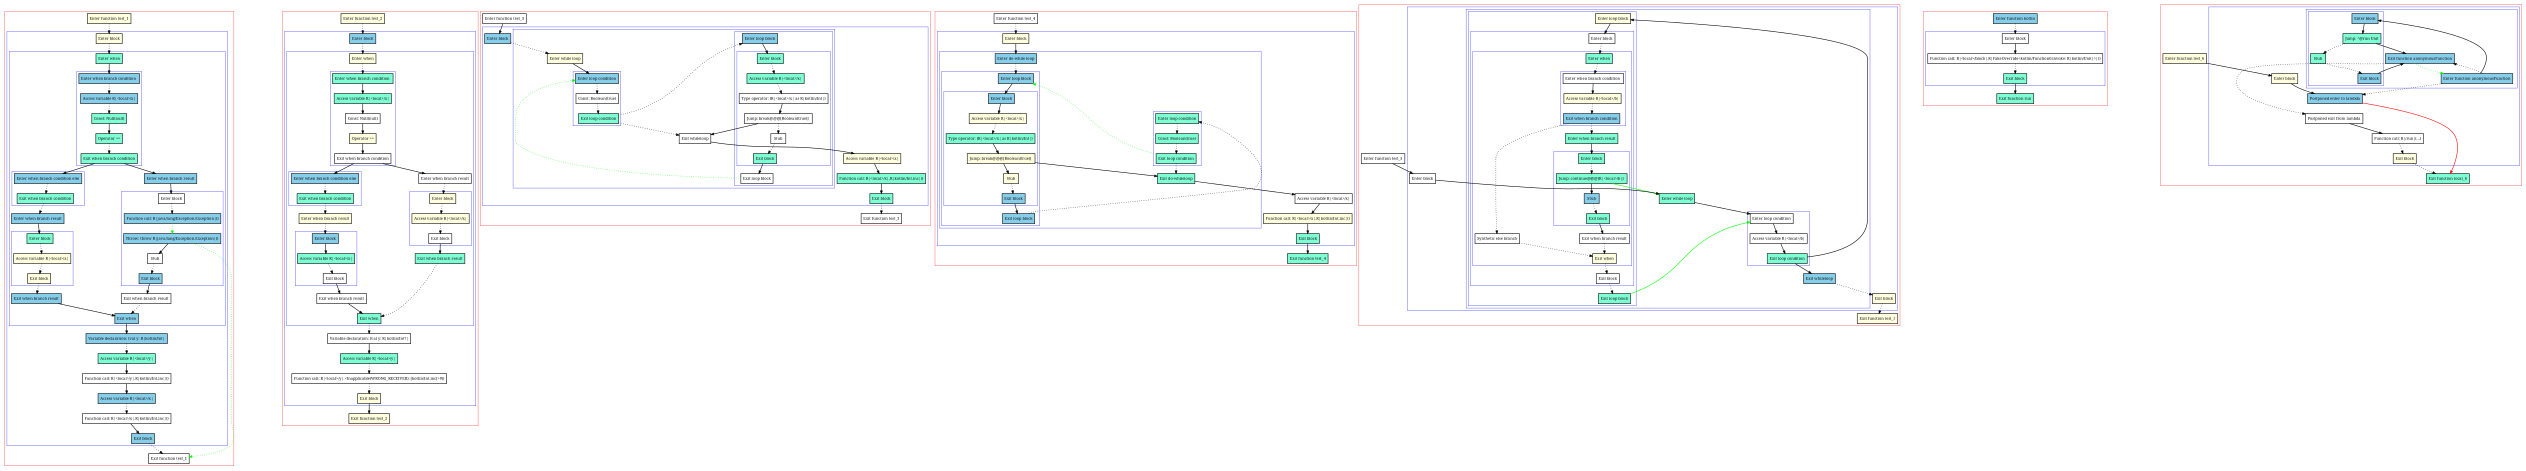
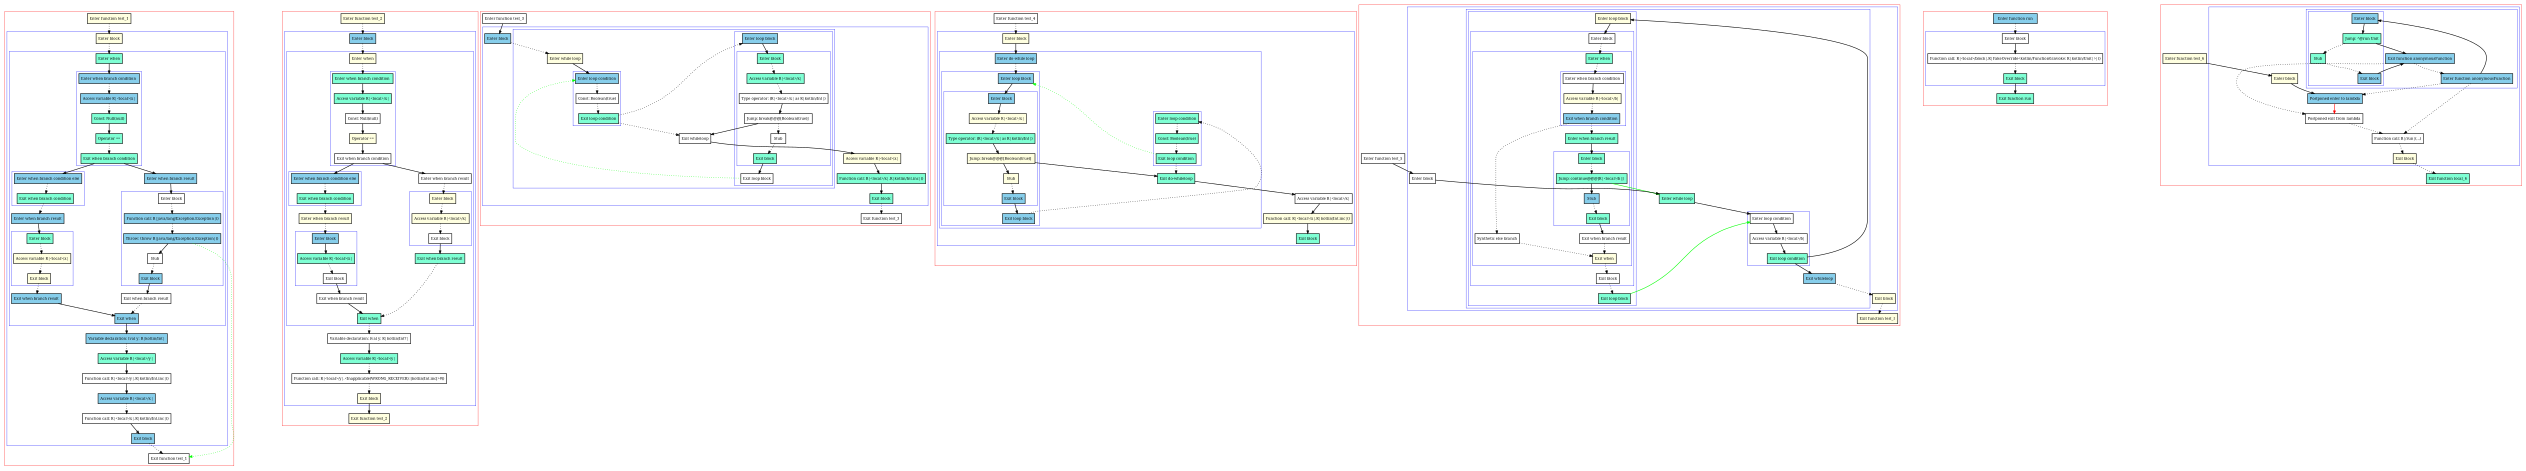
node "Enter function kotlin": label "Enter function kotlin" -> "Enter function run"
edge "Enter function anonymousFunction" -> "Exit function anonymousFunction": now "Enter function anonymousFunction" -> "Function call: R|/run|(...)"
edge "Exit function anonymousFunction" -> "Enter function anonymousFunction": color green -> black
edge "Postponed enter to lambda" -> "Exit function local_6": now "Postponed enter to lambda" -> "Postponed exit from lambda"
edge "Postponed exit from lambda" -> "Function call: R|/run|(...)": style solid -> dotted
edge "Function call: R|java/lang/Exception.Exception|()" -> "Throw: throw R|java/lang/Exception.Exception|()": color green -> black
node "Exit function test_4": removed
